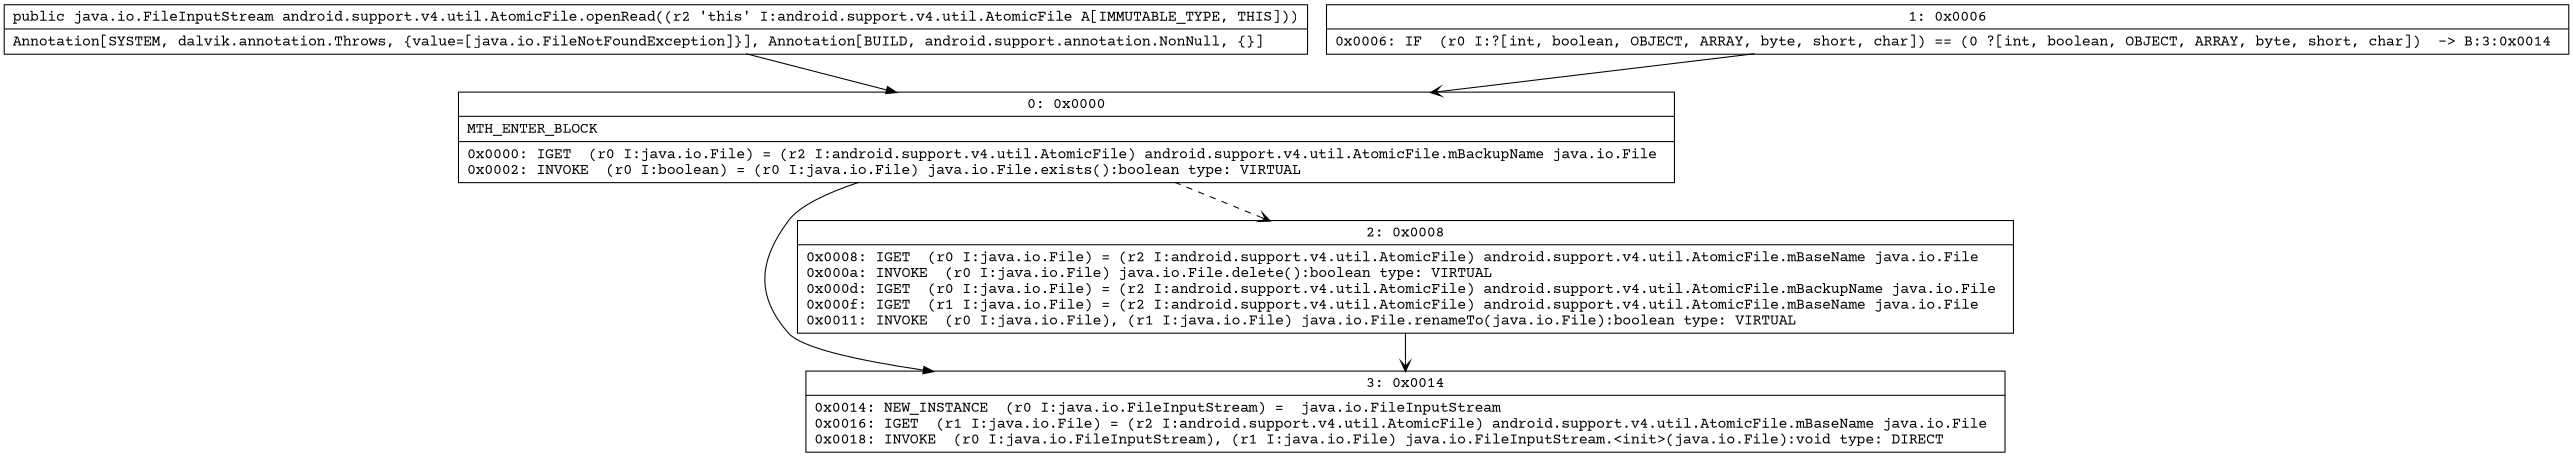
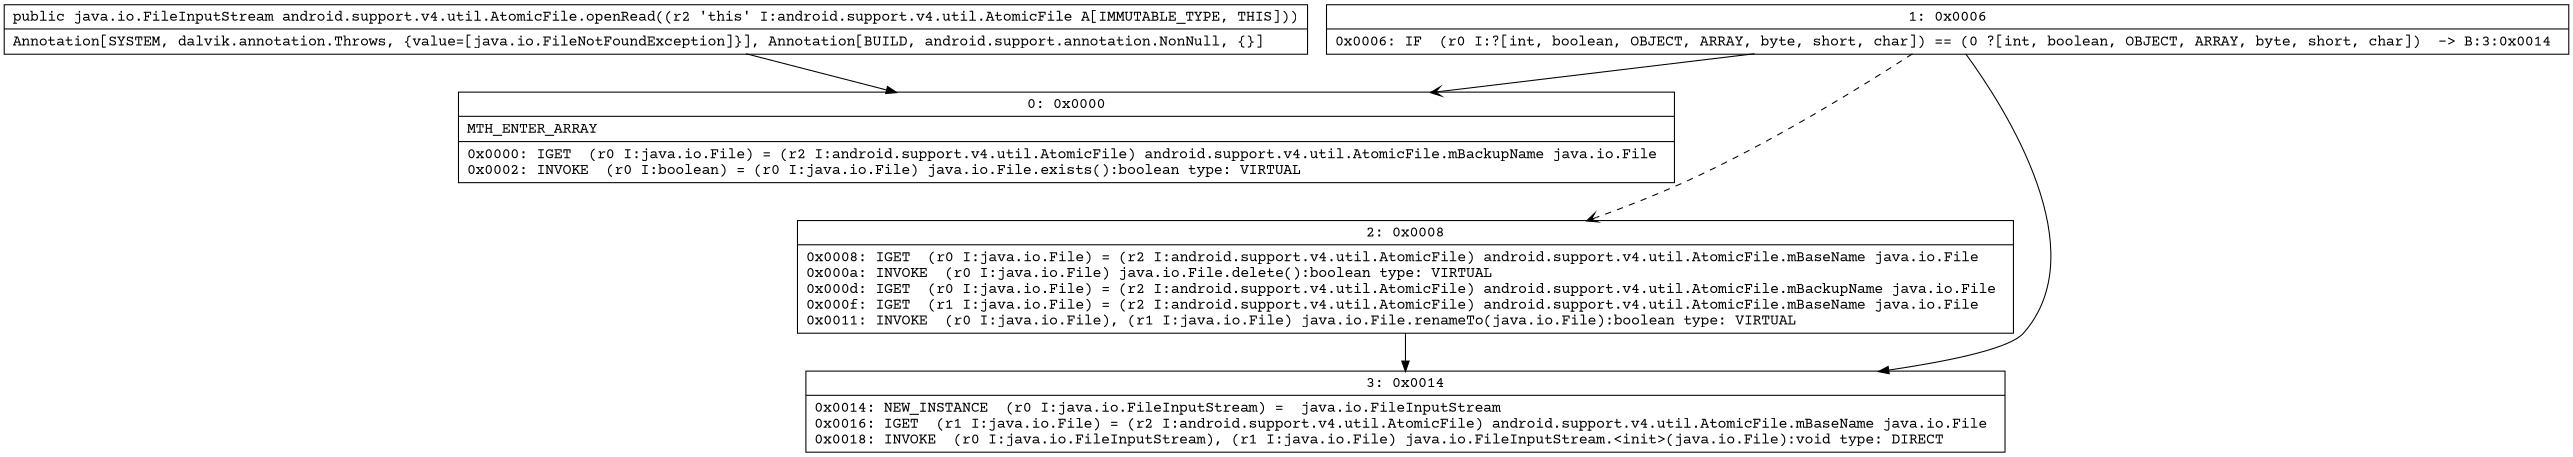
node "0: 0x0000": text "MTH_ENTER_BLOCK" -> "MTH_ENTER_ARRAY"
edge "0: 0x0000" -> "2: 0x0008": now "1: 0x0006" -> "2: 0x0008"
edge "0: 0x0000" -> "3: 0x0014": now "1: 0x0006" -> "3: 0x0014"
edge "2: 0x0008" -> "3: 0x0014": arrowhead vee -> normal
